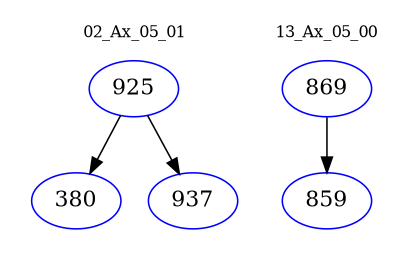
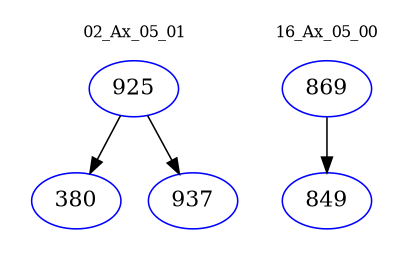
cluster "13_Ax_05_00": label "13_Ax_05_00" -> "16_Ax_05_00"
node "859": label "859" -> "849"
